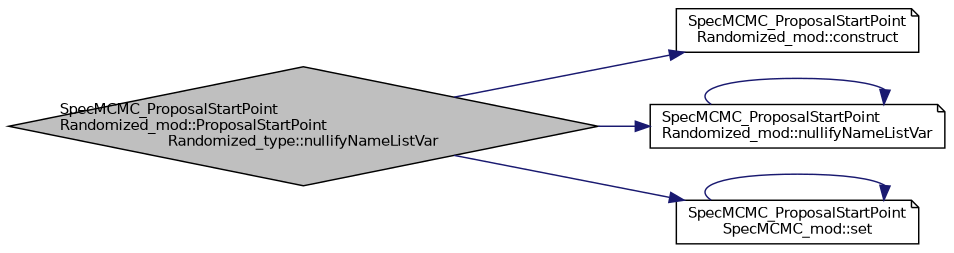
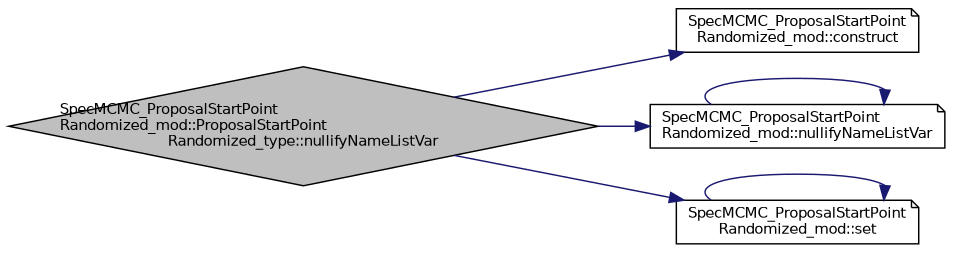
node "SpecMCMC_ProposalStartPoint SpecMCMC_mod::set": label "SpecMCMC_ProposalStartPoint SpecMCMC_mod::set" -> "SpecMCMC_ProposalStartPoint Randomized_mod::set"
